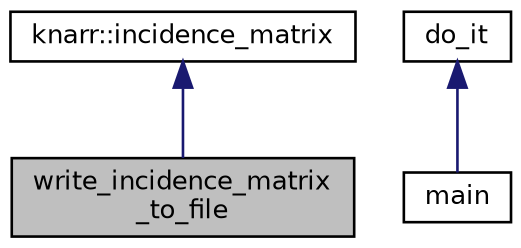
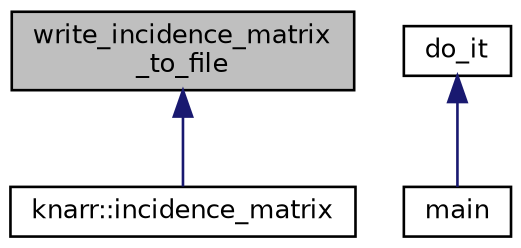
edge "write_incidence_matrix _to_file" -> "knarr::incidence_matrix": reversed
